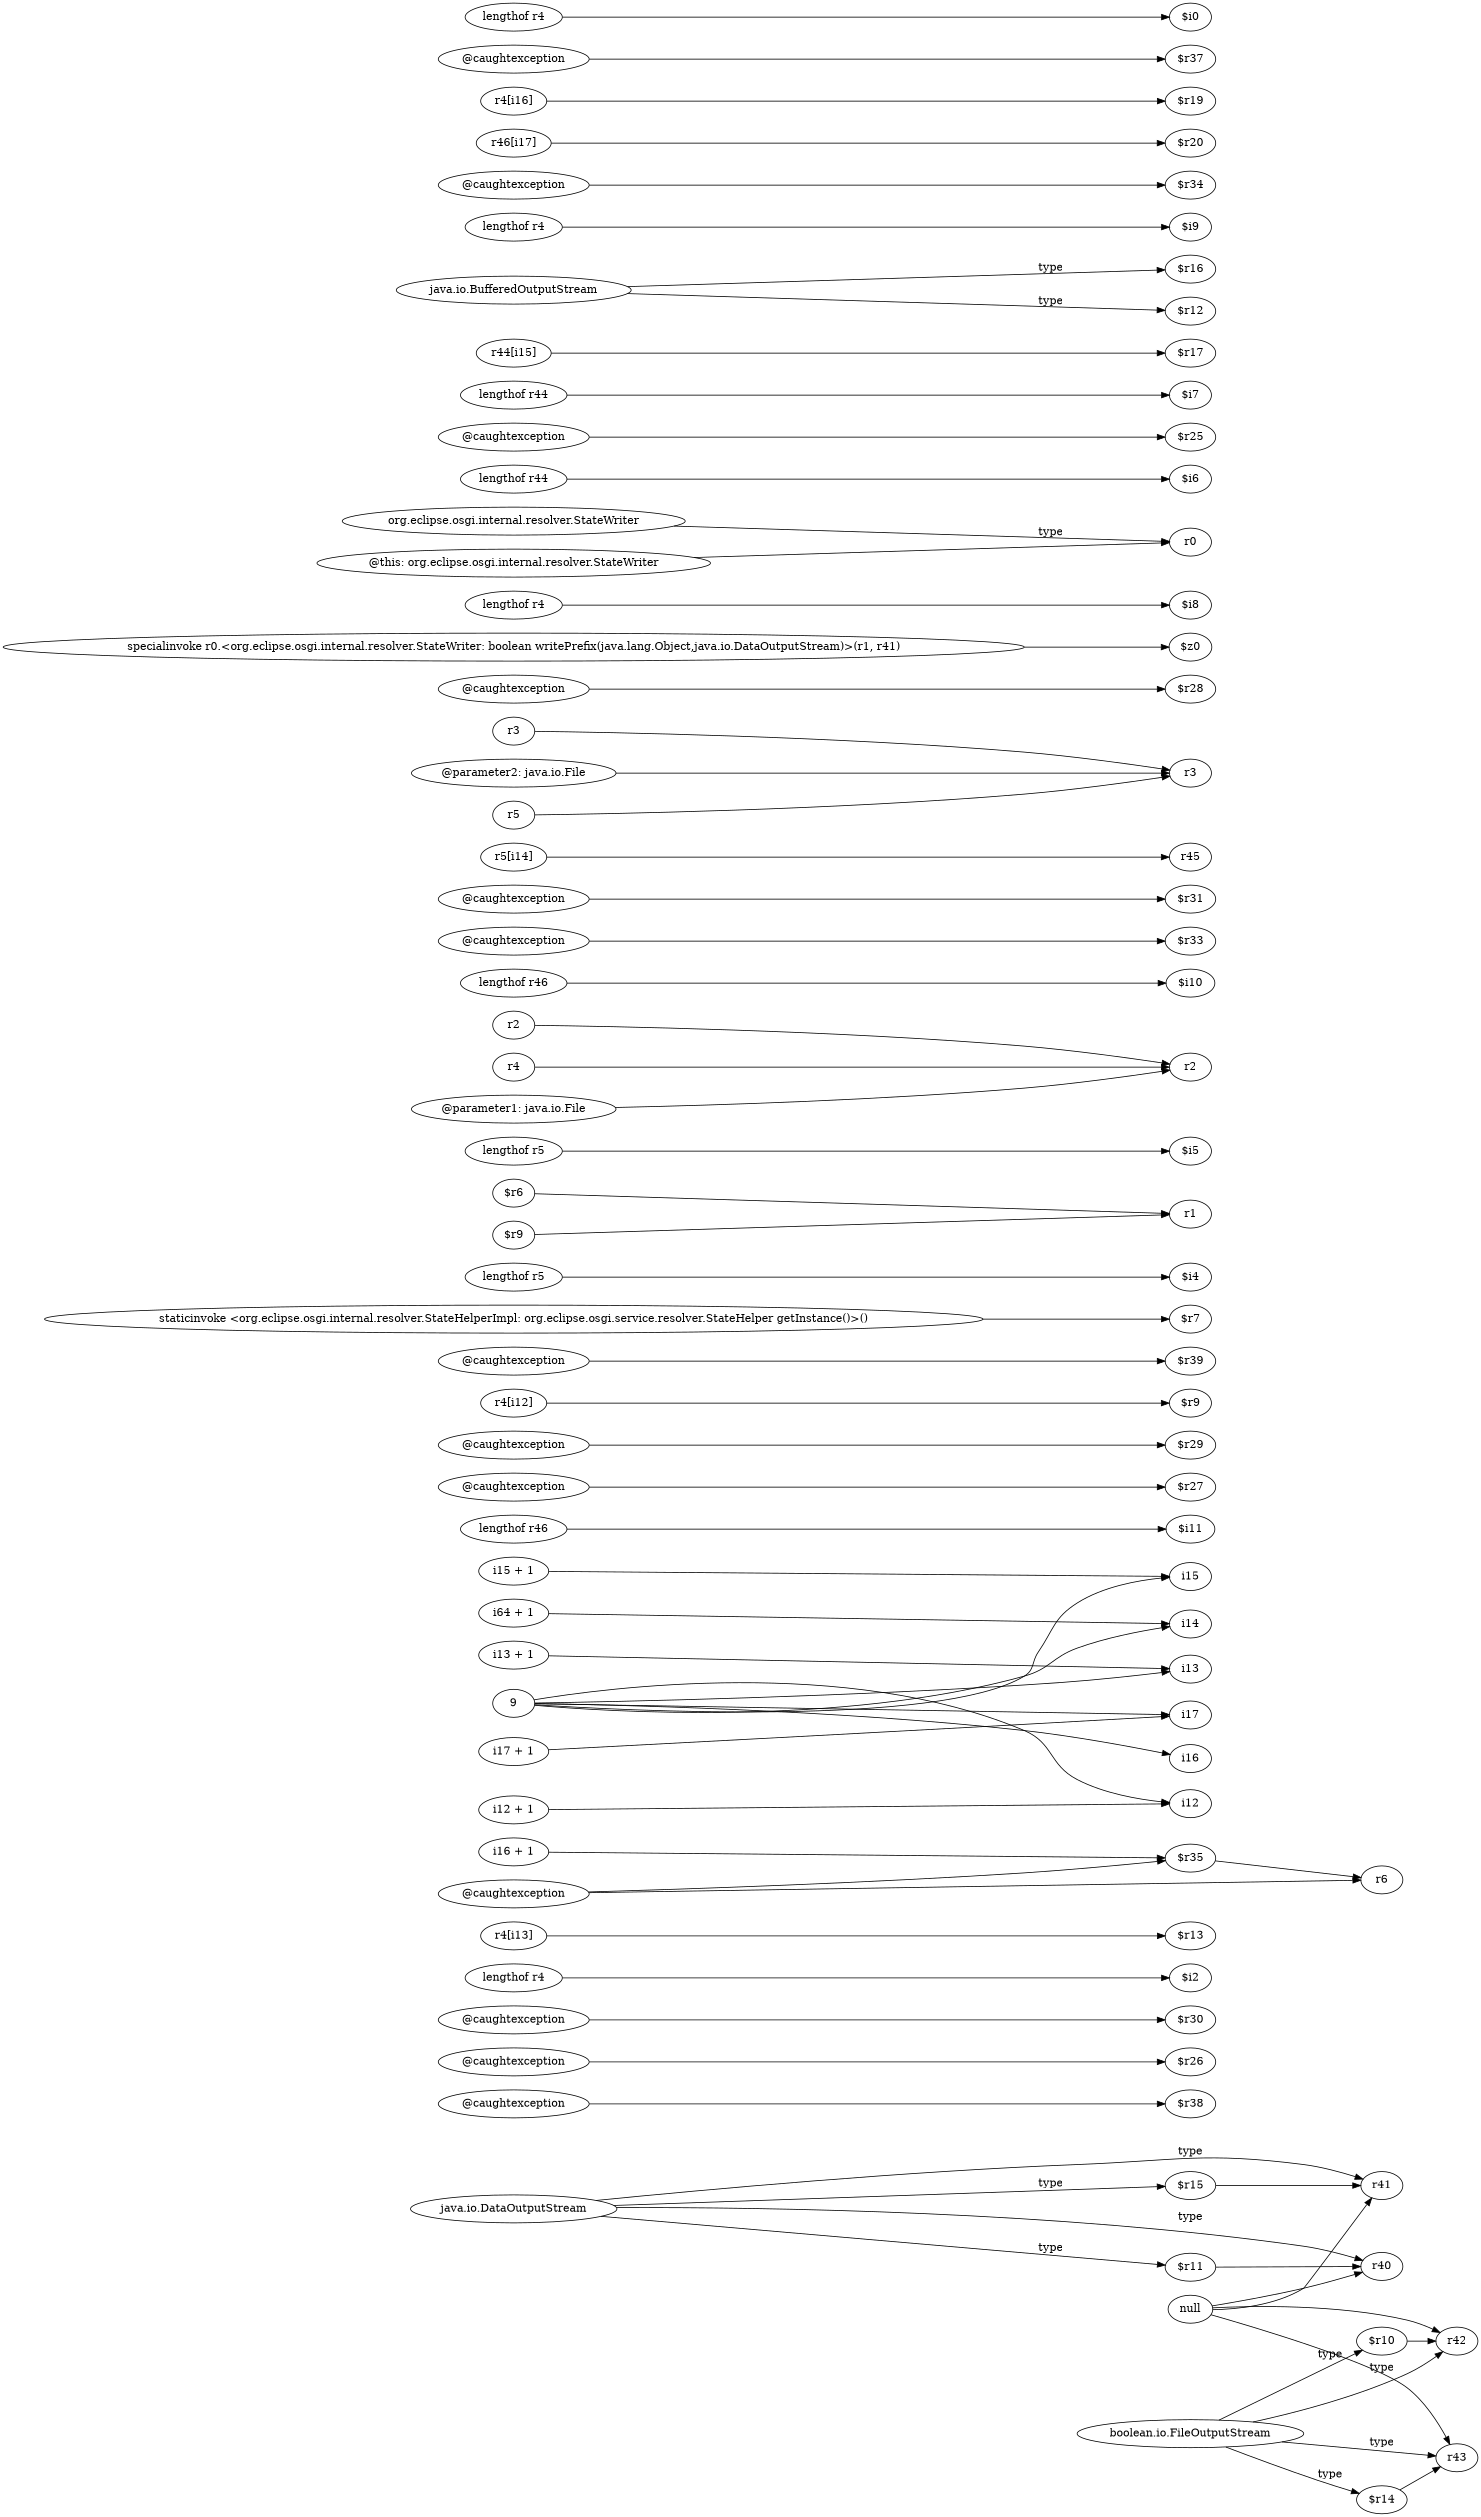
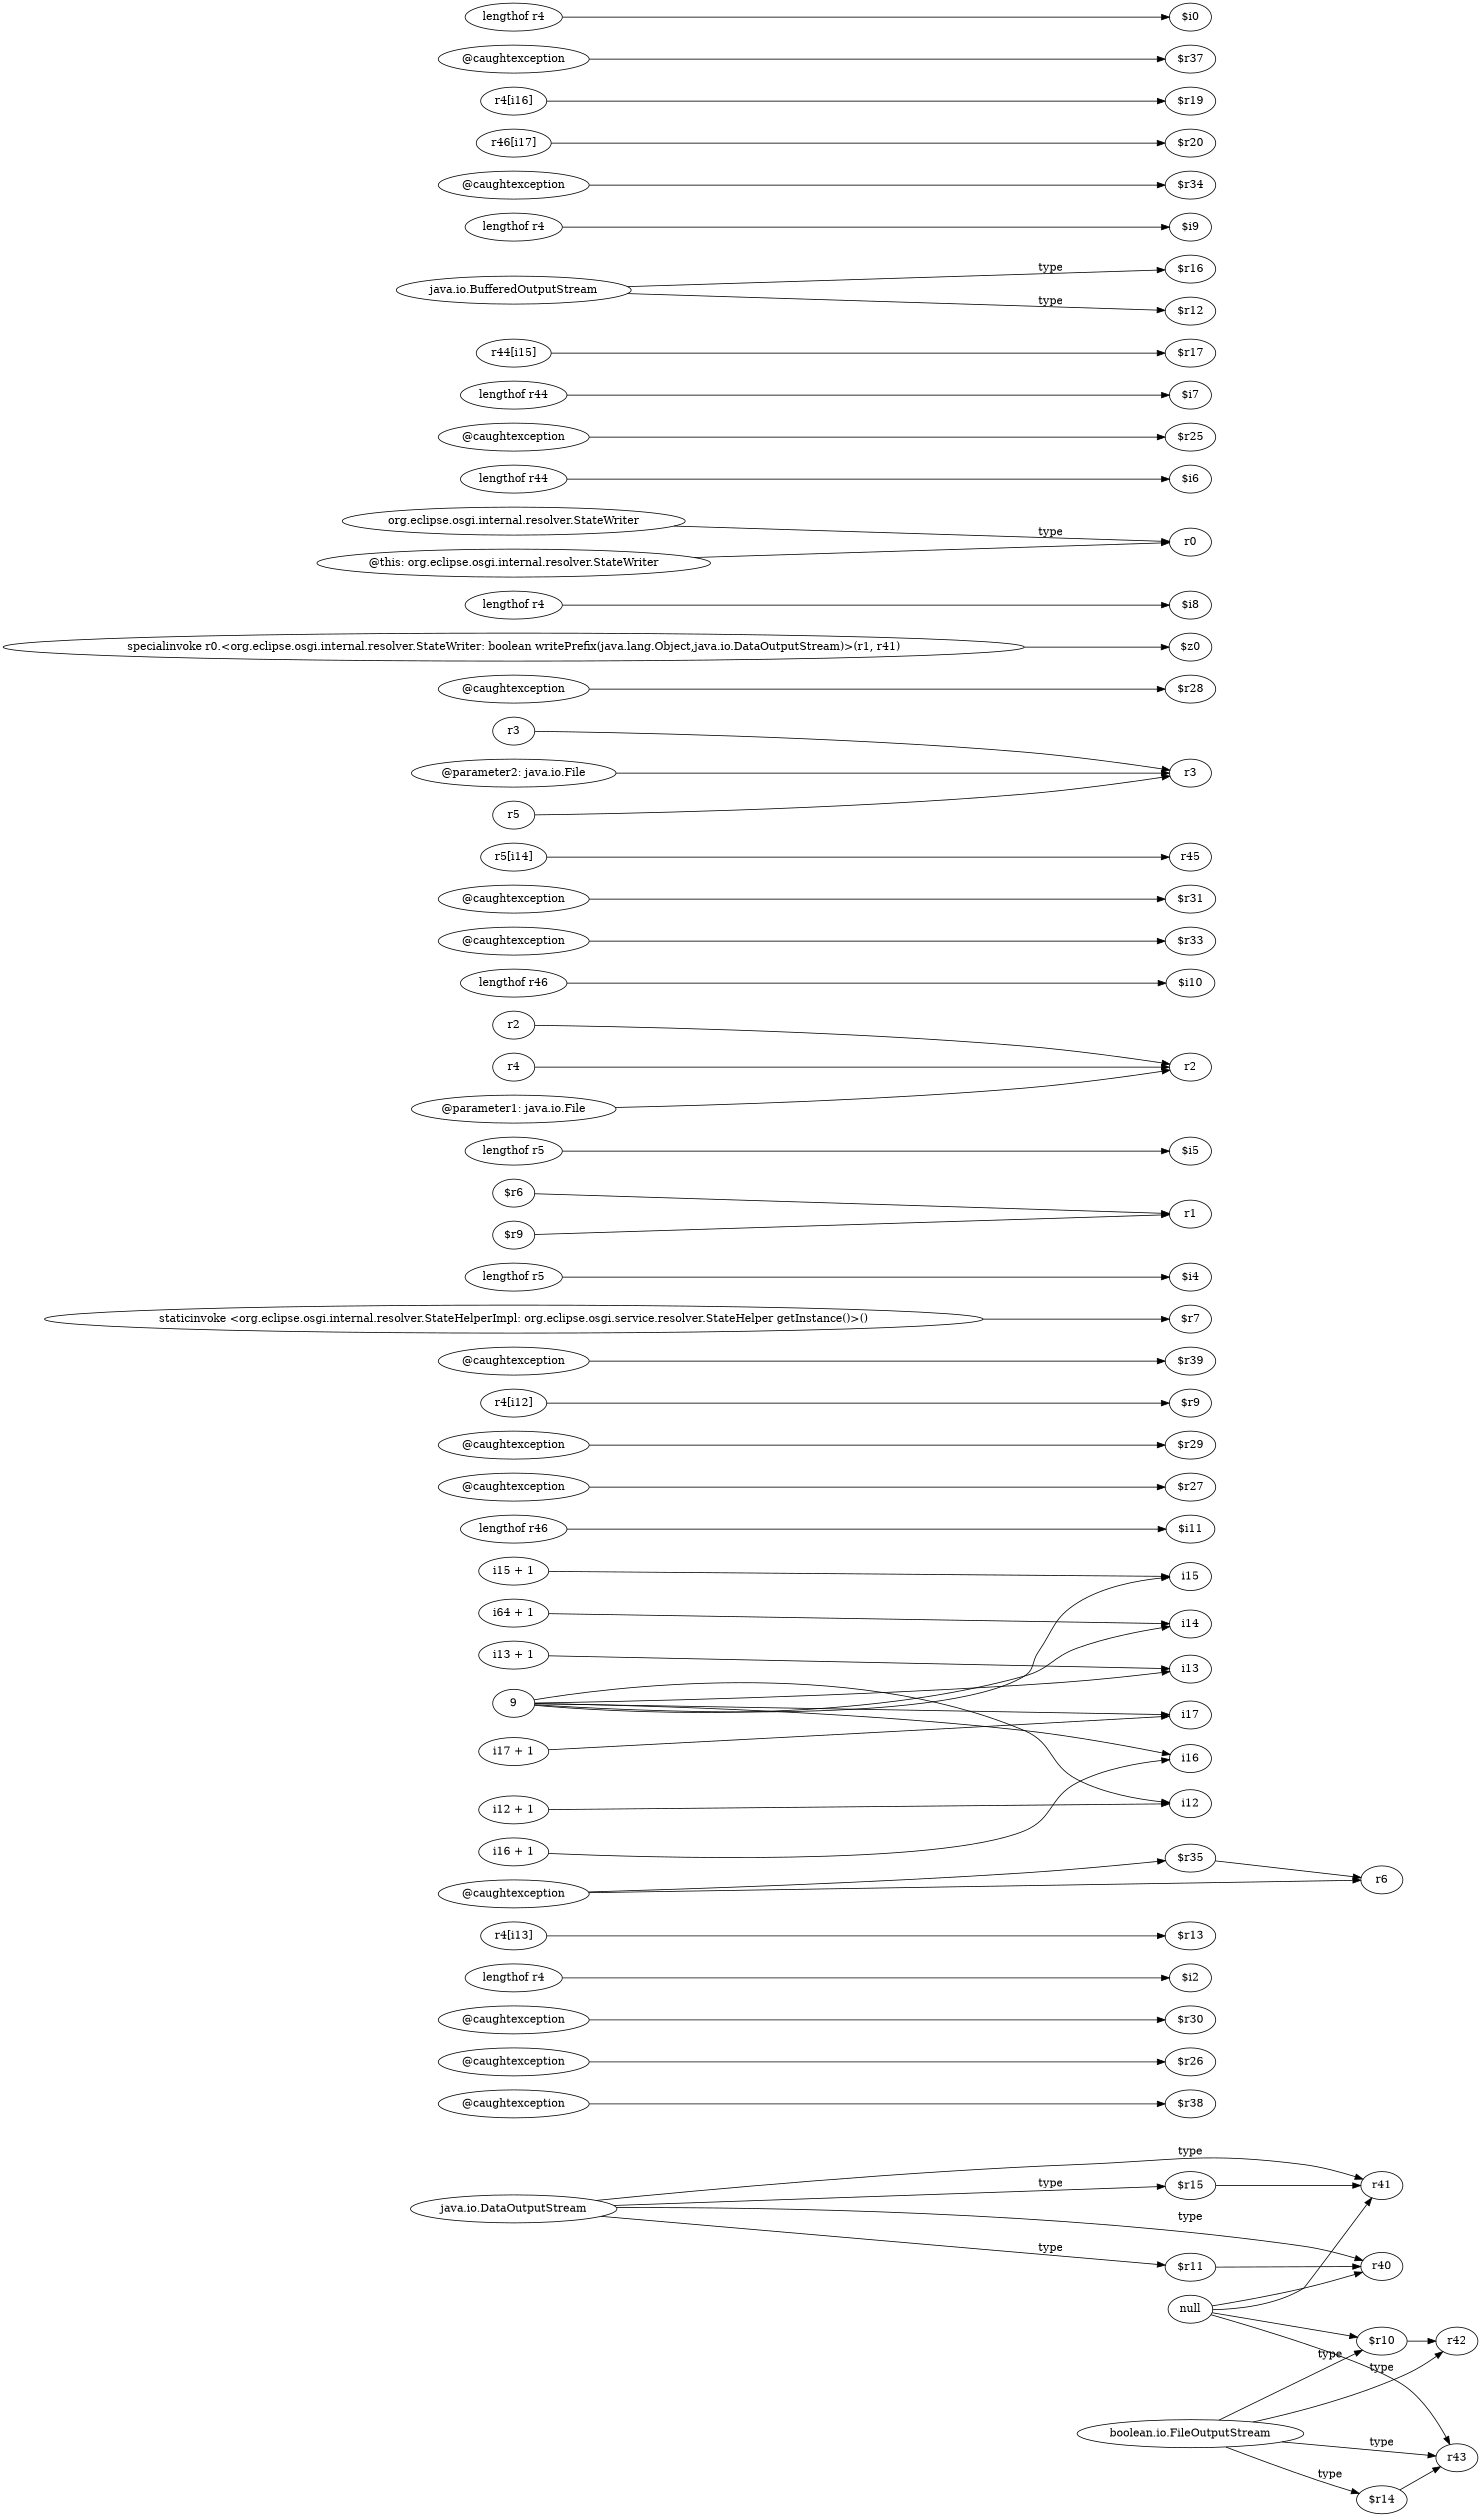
edge "i16 + 1" -> "$r35": now "i16 + 1" -> "i16"
edge "null" -> "r42": now "null" -> "$r10"
